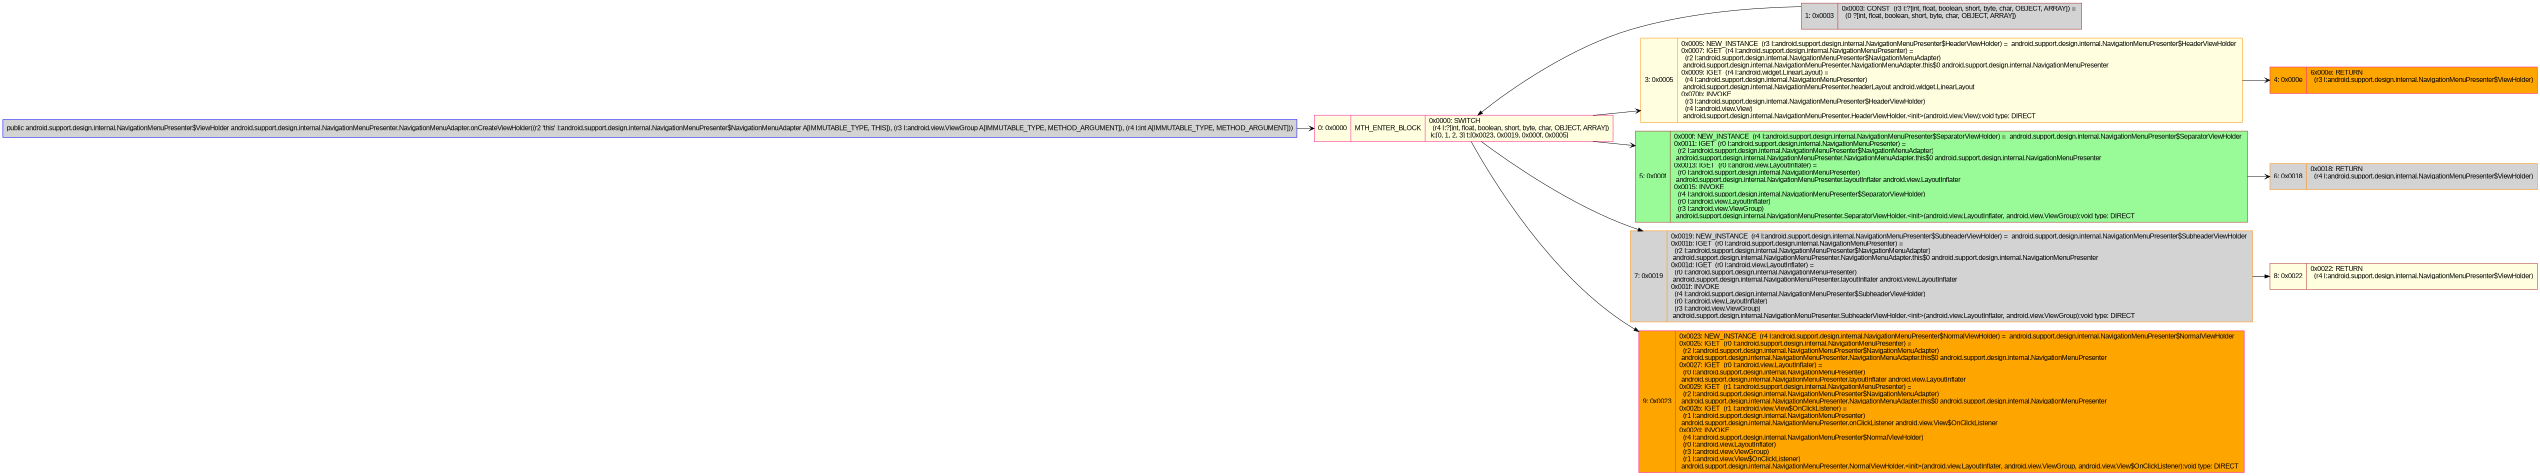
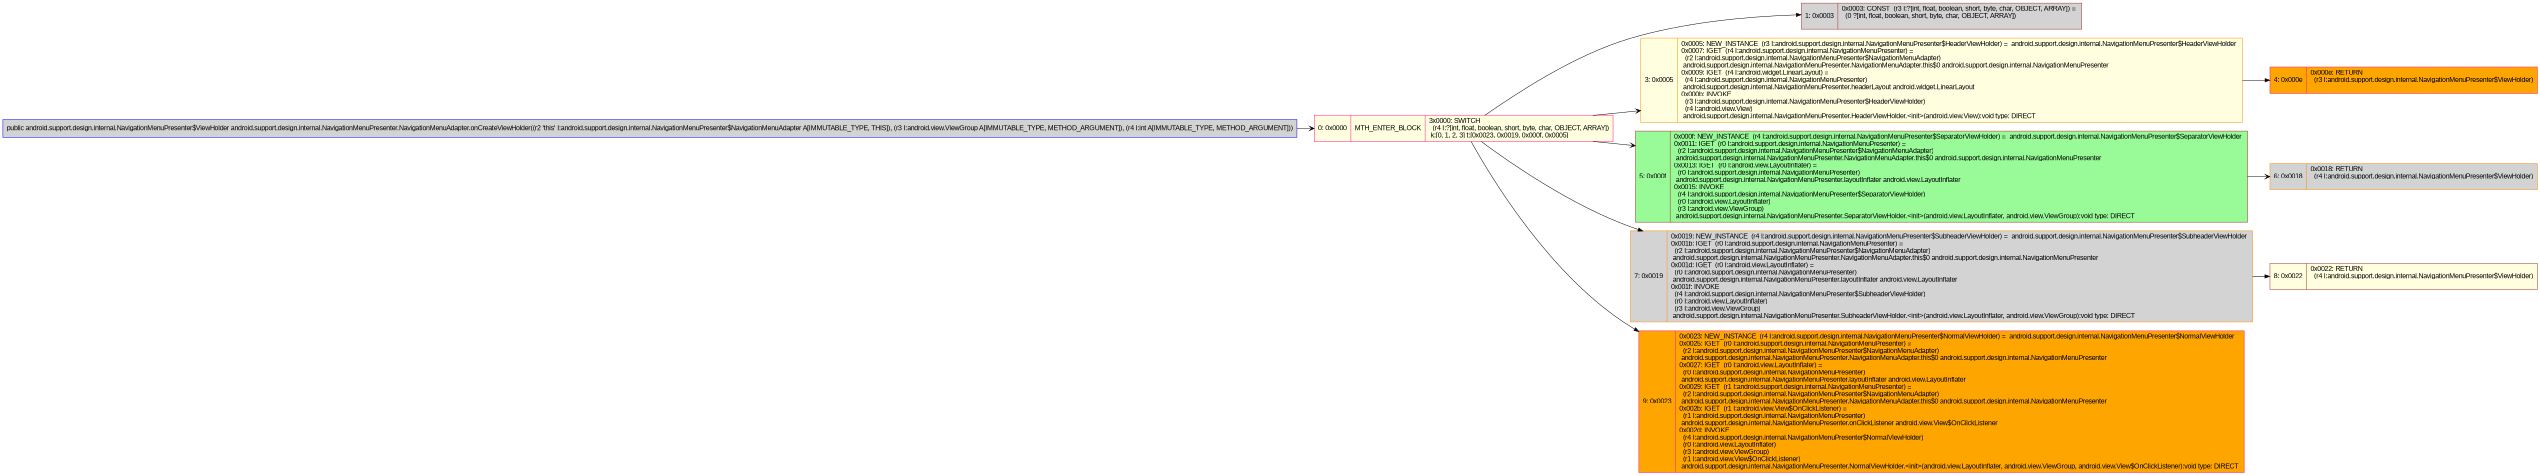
edge "1: 0x0003" -> "0: 0x0000": reversed
node "4: 0x000e": text "6x000e: RETURN" -> "0x000e: RETURN"
edge "3: 0x0005" -> "4: 0x000e": arrowhead vee -> normal
node "3: 0x0005": text "0x070b: INVOKE" -> "0x000b: INVOKE"
node "0: 0x0000": text "0x0000: SWITCH" -> "3x0000: SWITCH"
